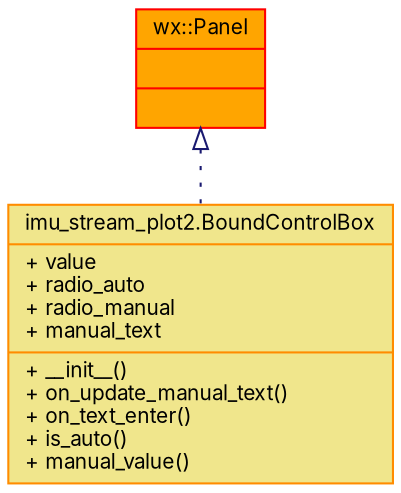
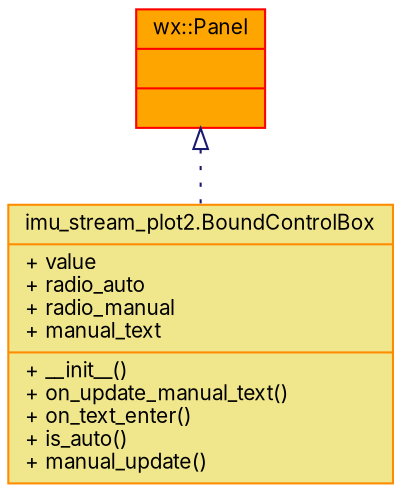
node "imu_stream_plot2.BoundControlBox": text "+ manual_value()" -> "+ manual_update()"
